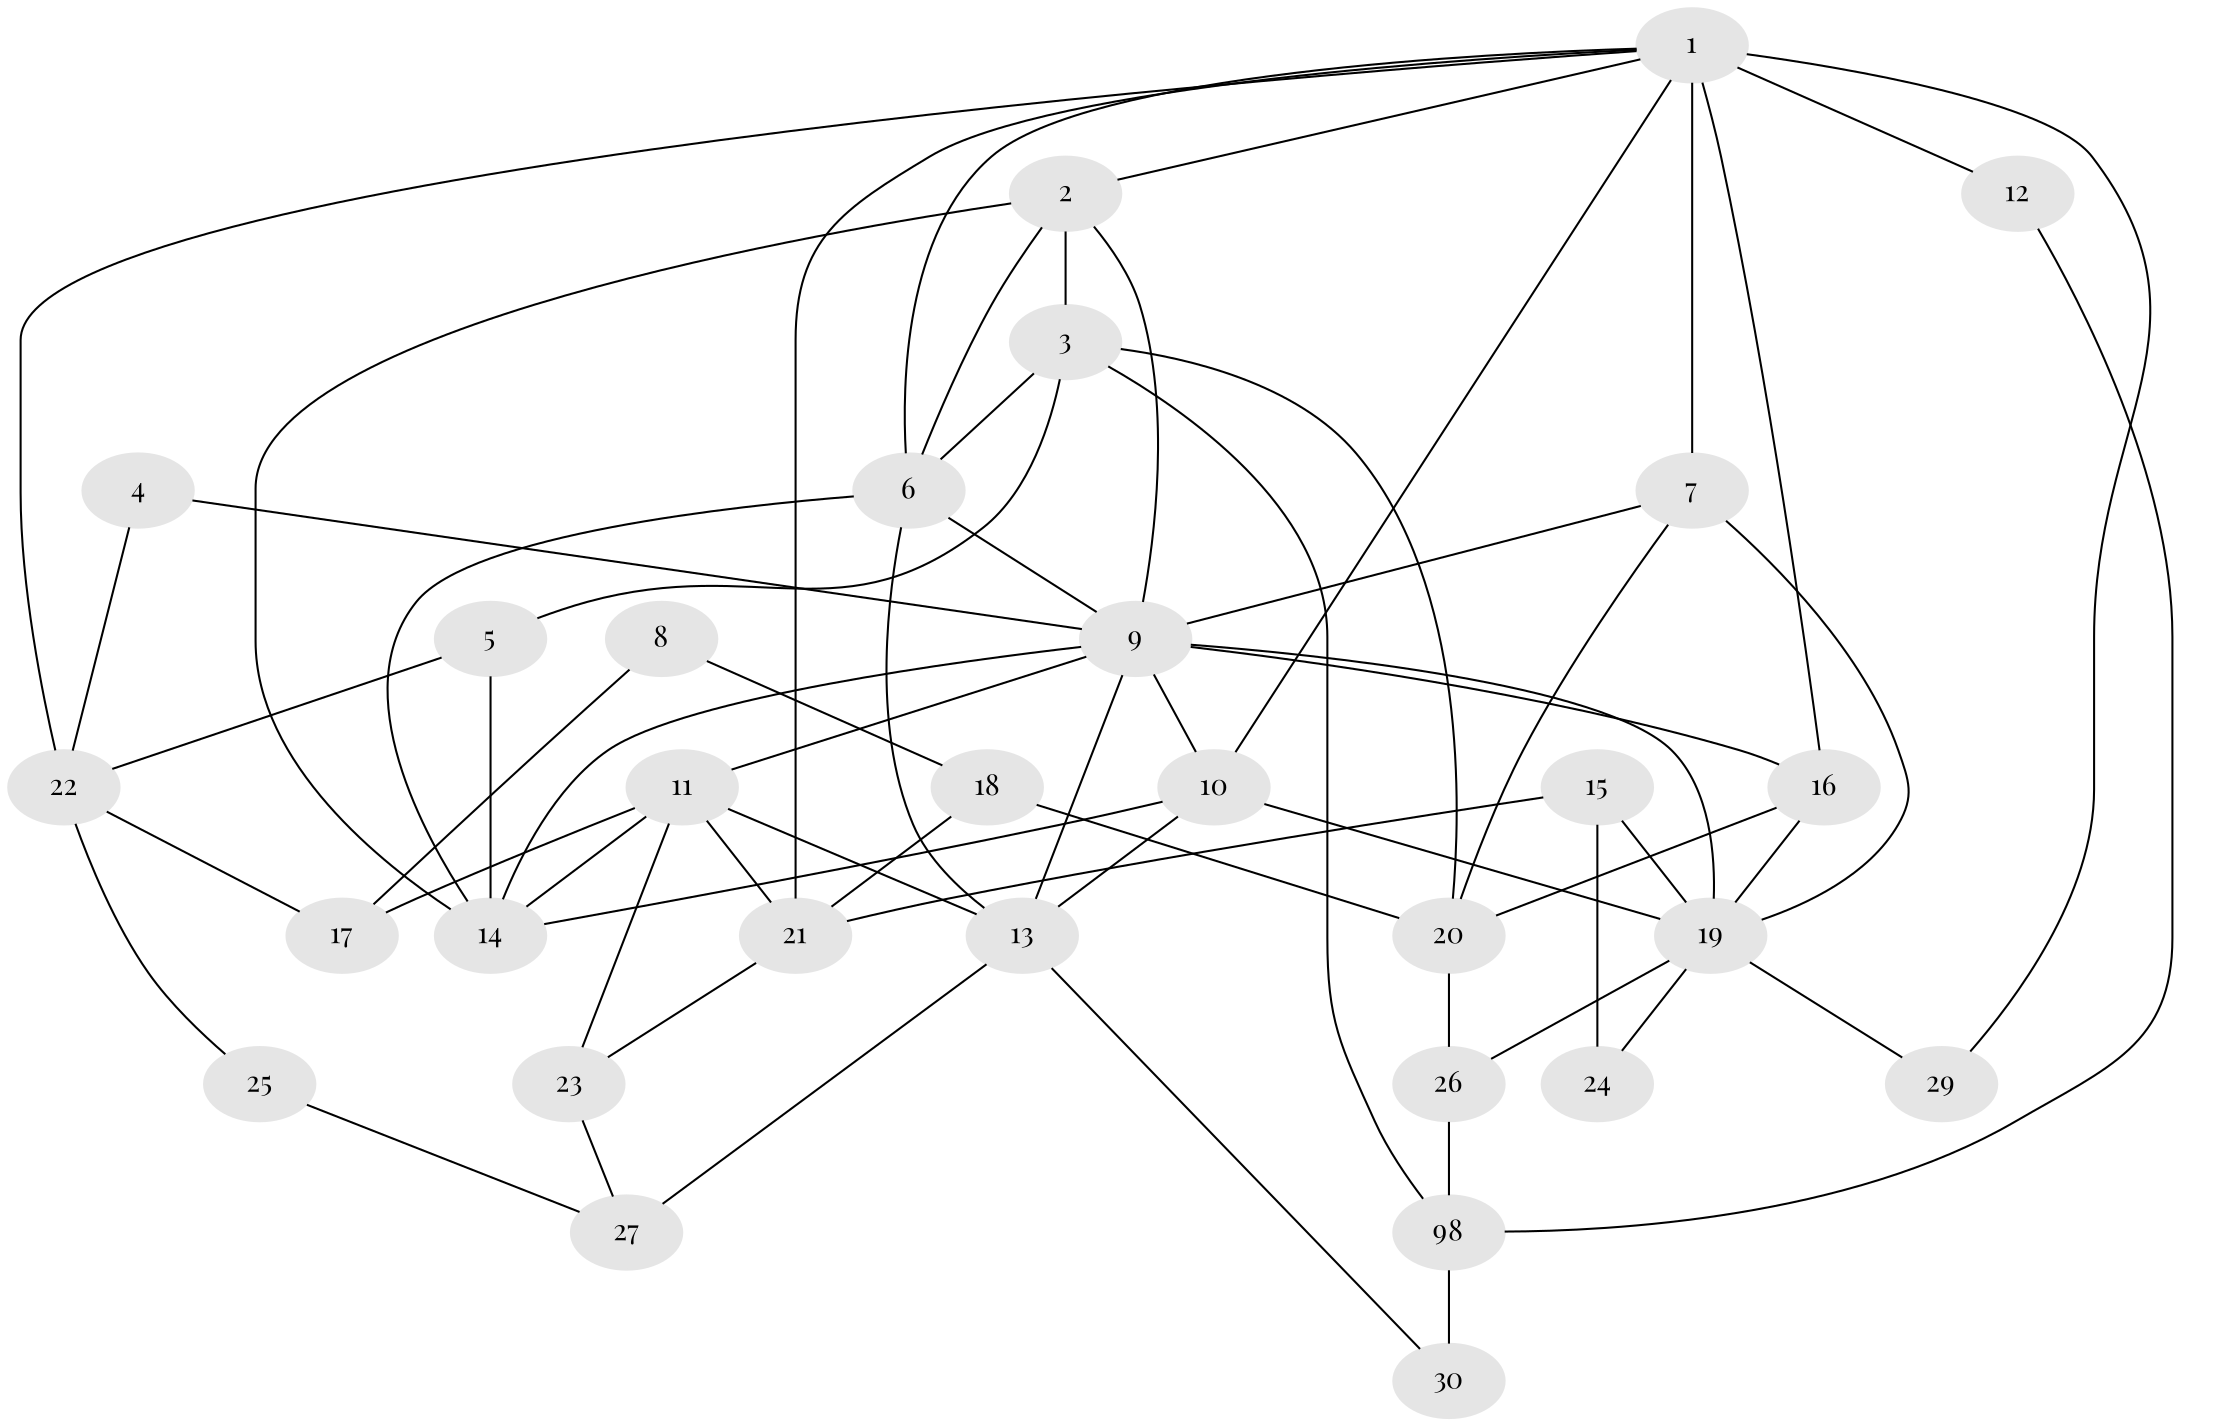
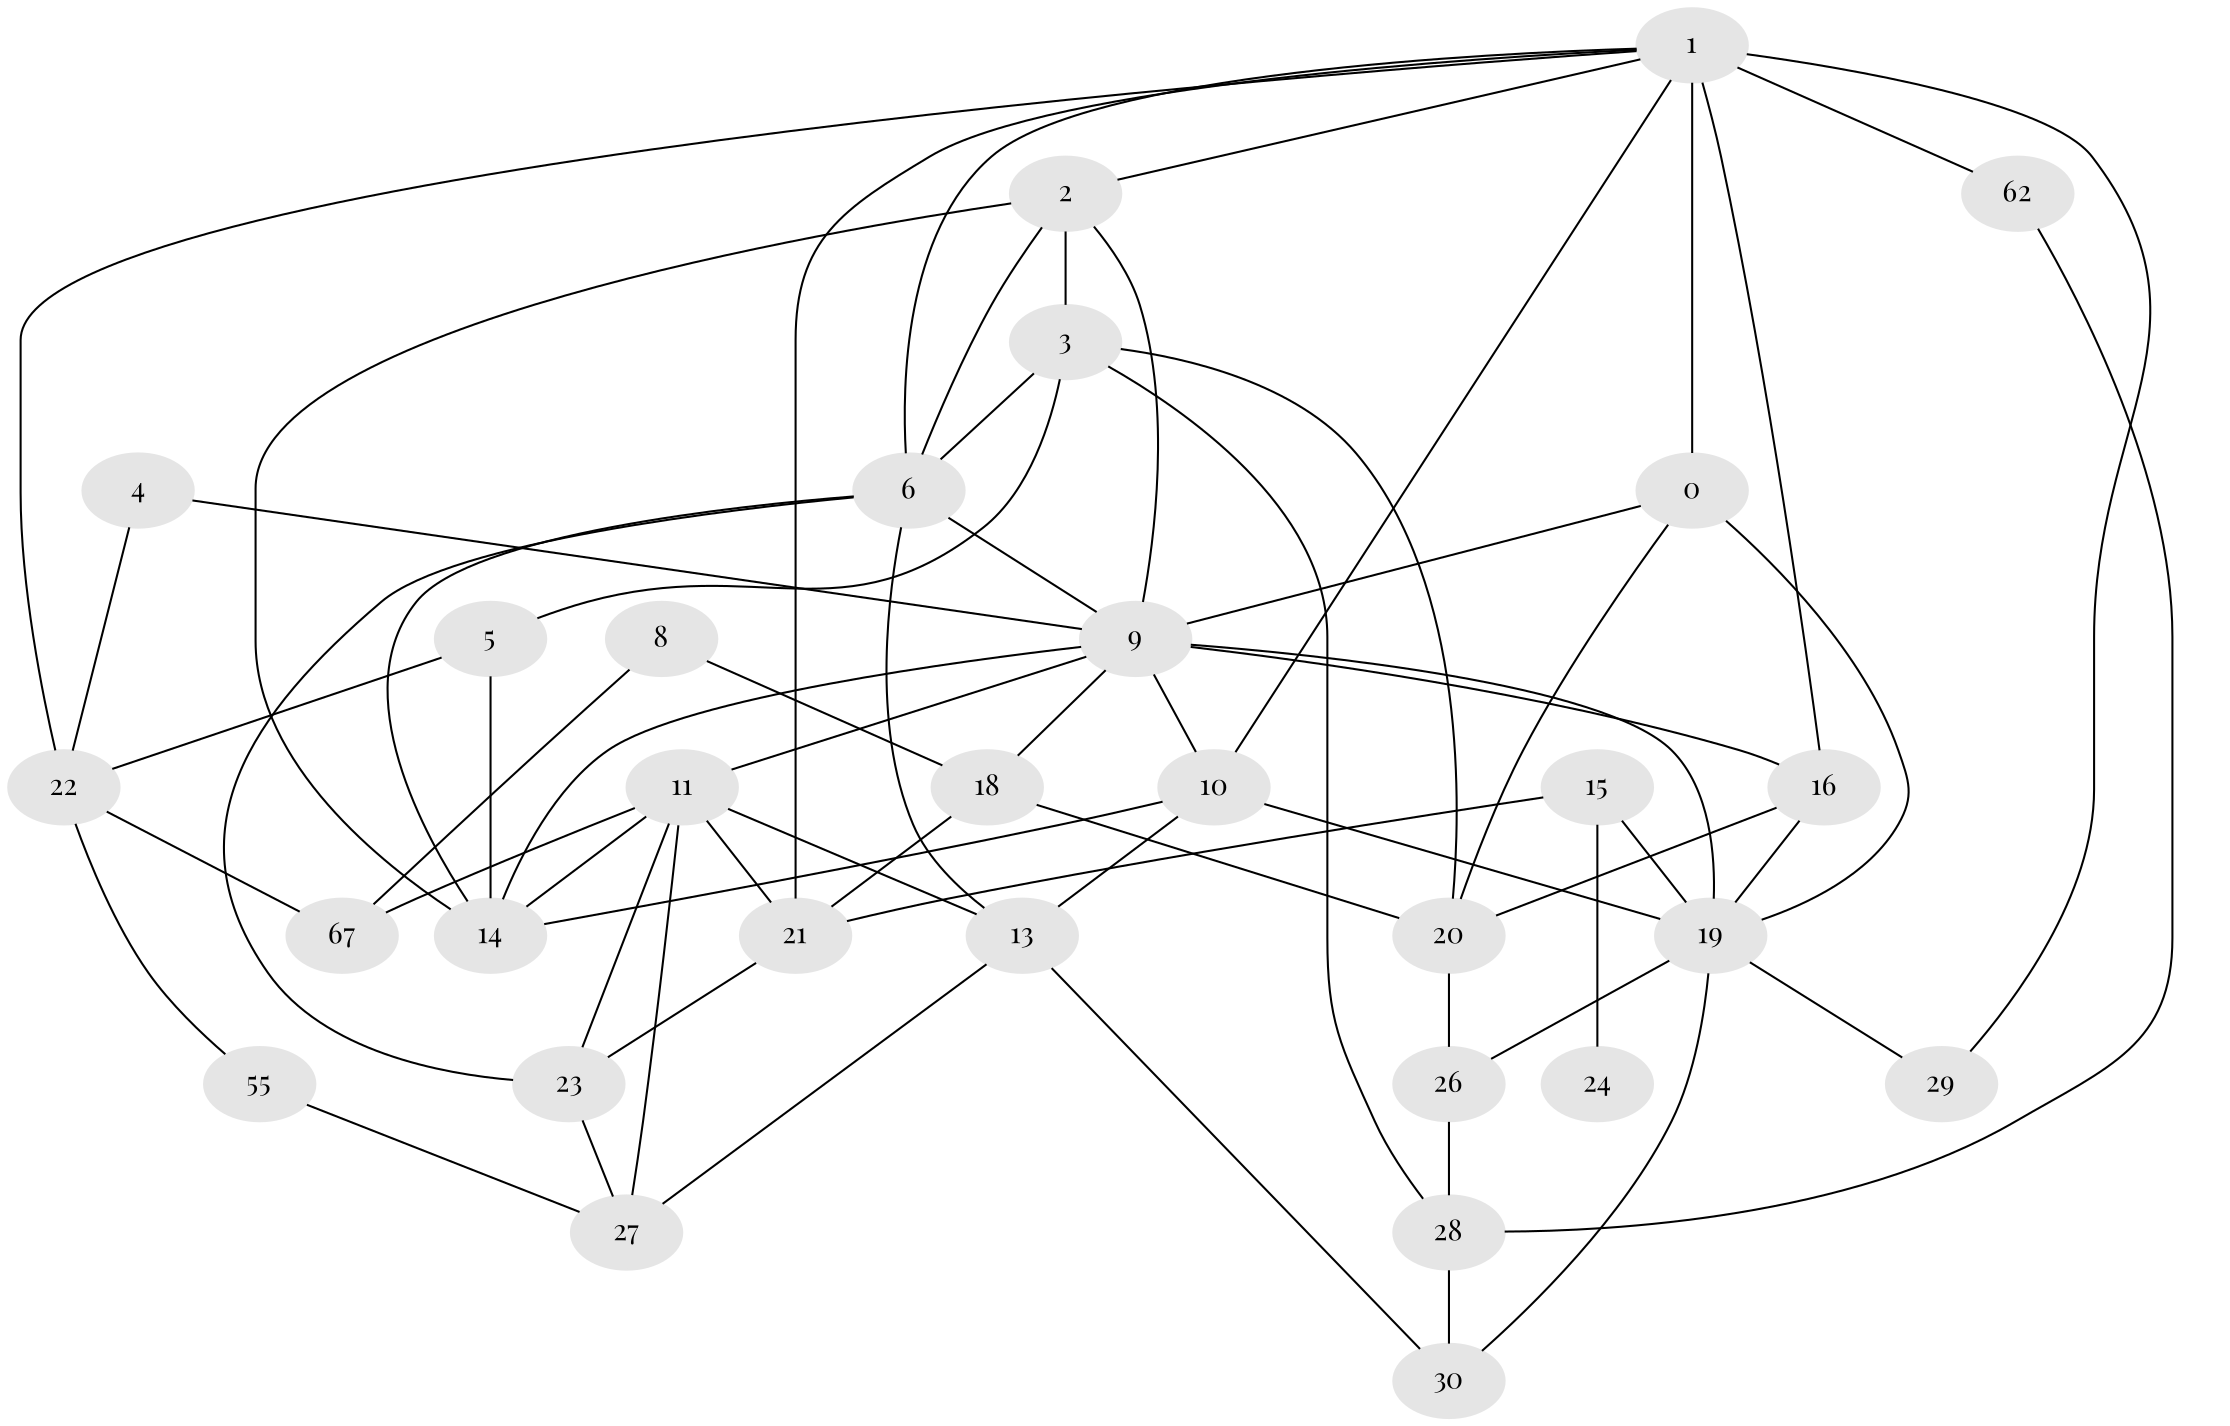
node "12": label "12" -> "62"
node "7": label "7" -> "0"
edge "6" -- "23": added
edge "9" -- "13": now "9" -- "18"
node "17": label "17" -> "67"
edge "11" -- "27": added
edge "19" -- "24": now "19" -- "30"
node "25": label "25" -> "55"
node "98": label "98" -> "28"
